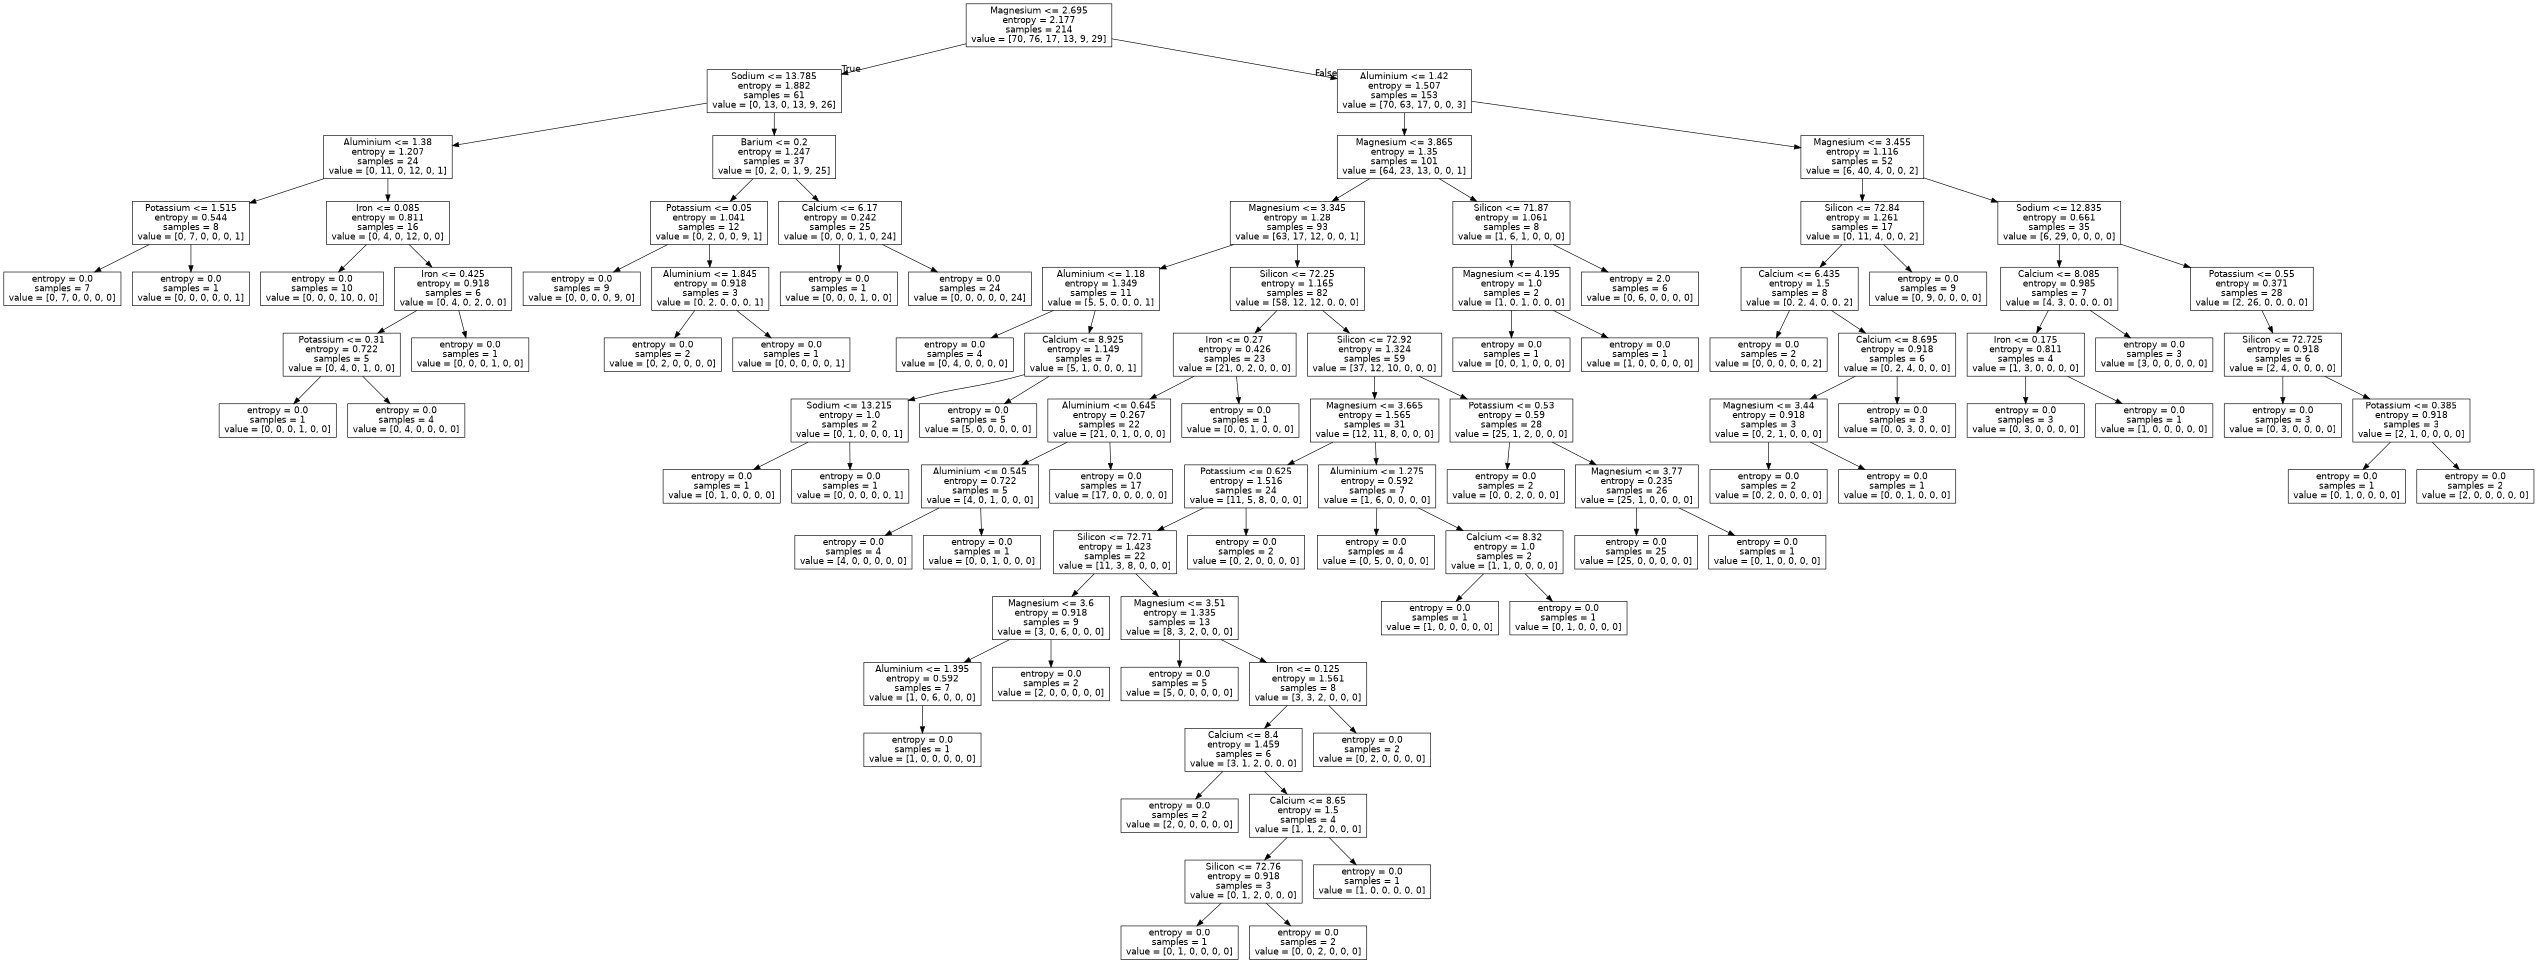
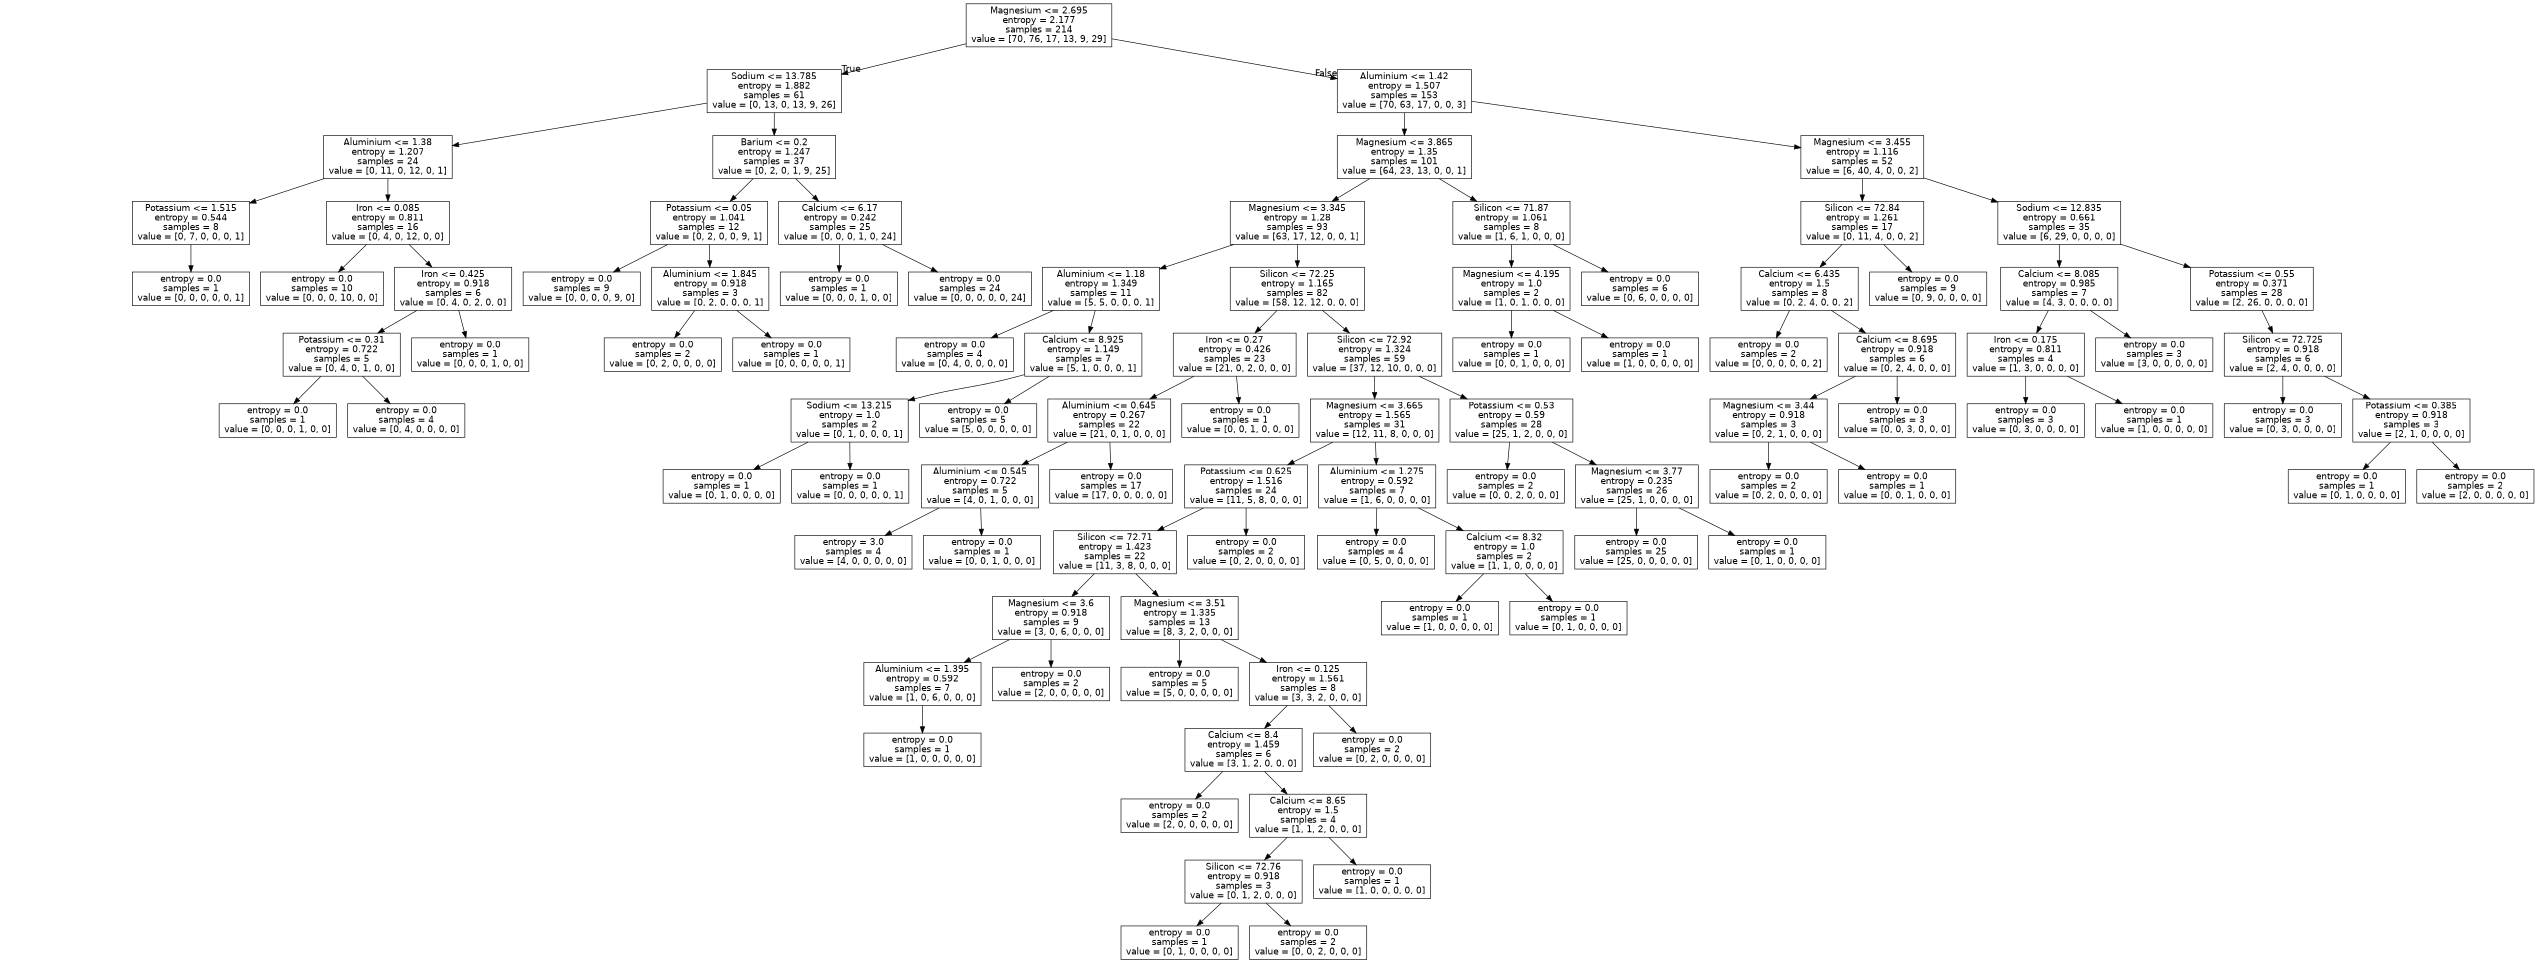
node "entropy = 0.0 samples = 7 value = [0, 7, 0, 0, 0, 0]": removed
node "entropy = 2.0 samples = 6 value = [0, 6, 0, 0, 0, 0]": label "entropy = 2.0 samples = 6 value = [0, 6, 0, 0, 0, 0]" -> "entropy = 0.0 samples = 6 value = [0, 6, 0, 0, 0, 0]"
node "entropy = 0.0 samples = 4 value = [4, 0, 0, 0, 0, 0]": label "entropy = 0.0 samples = 4 value = [4, 0, 0, 0, 0, 0]" -> "entropy = 3.0 samples = 4 value = [4, 0, 0, 0, 0, 0]"
